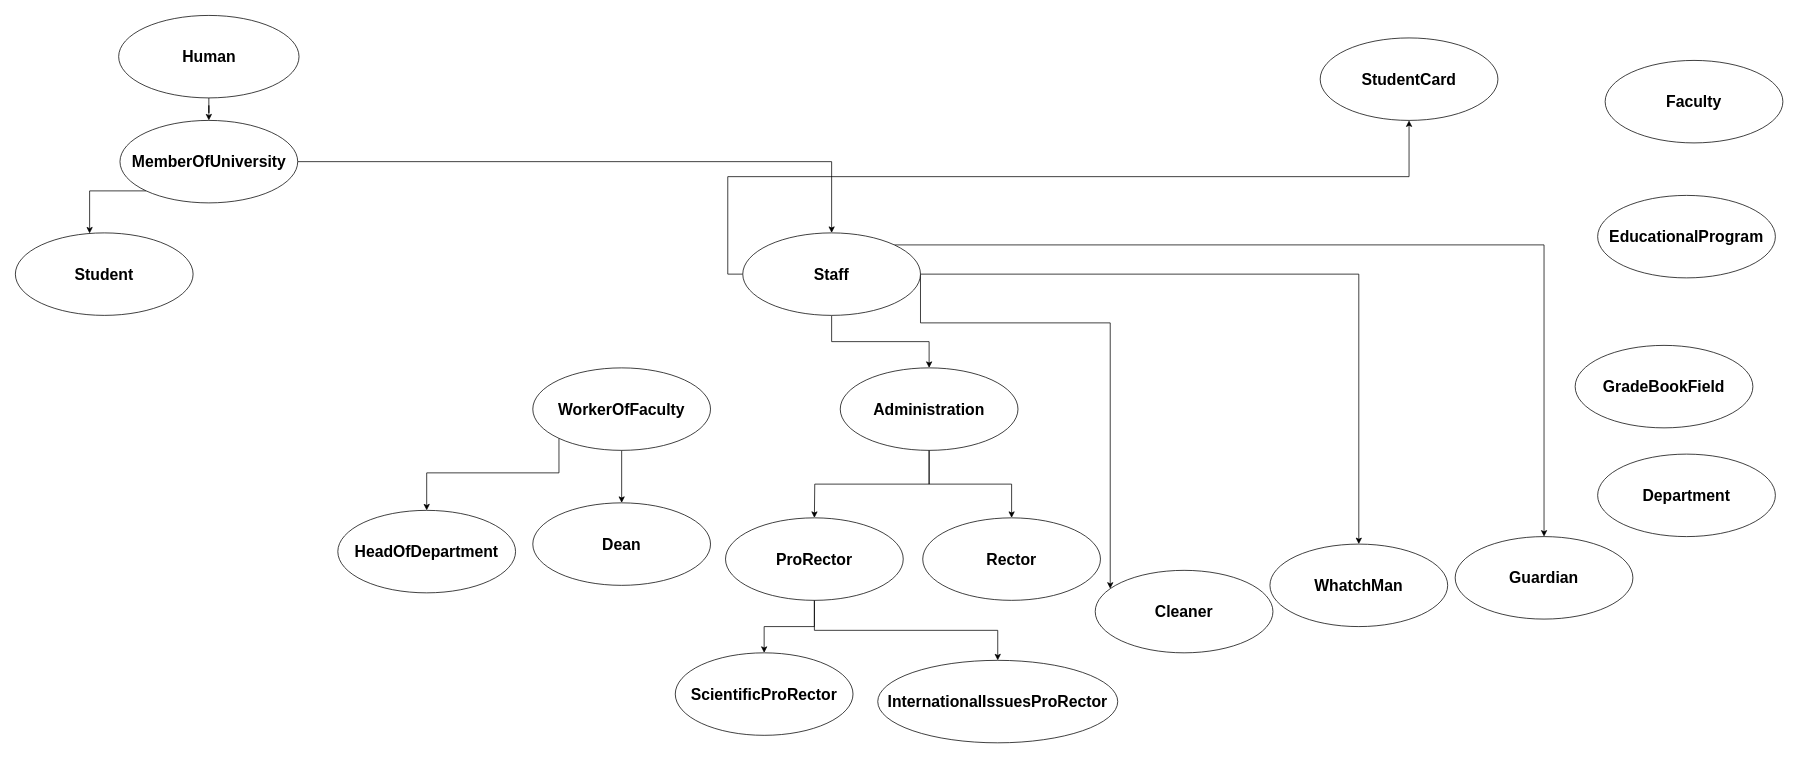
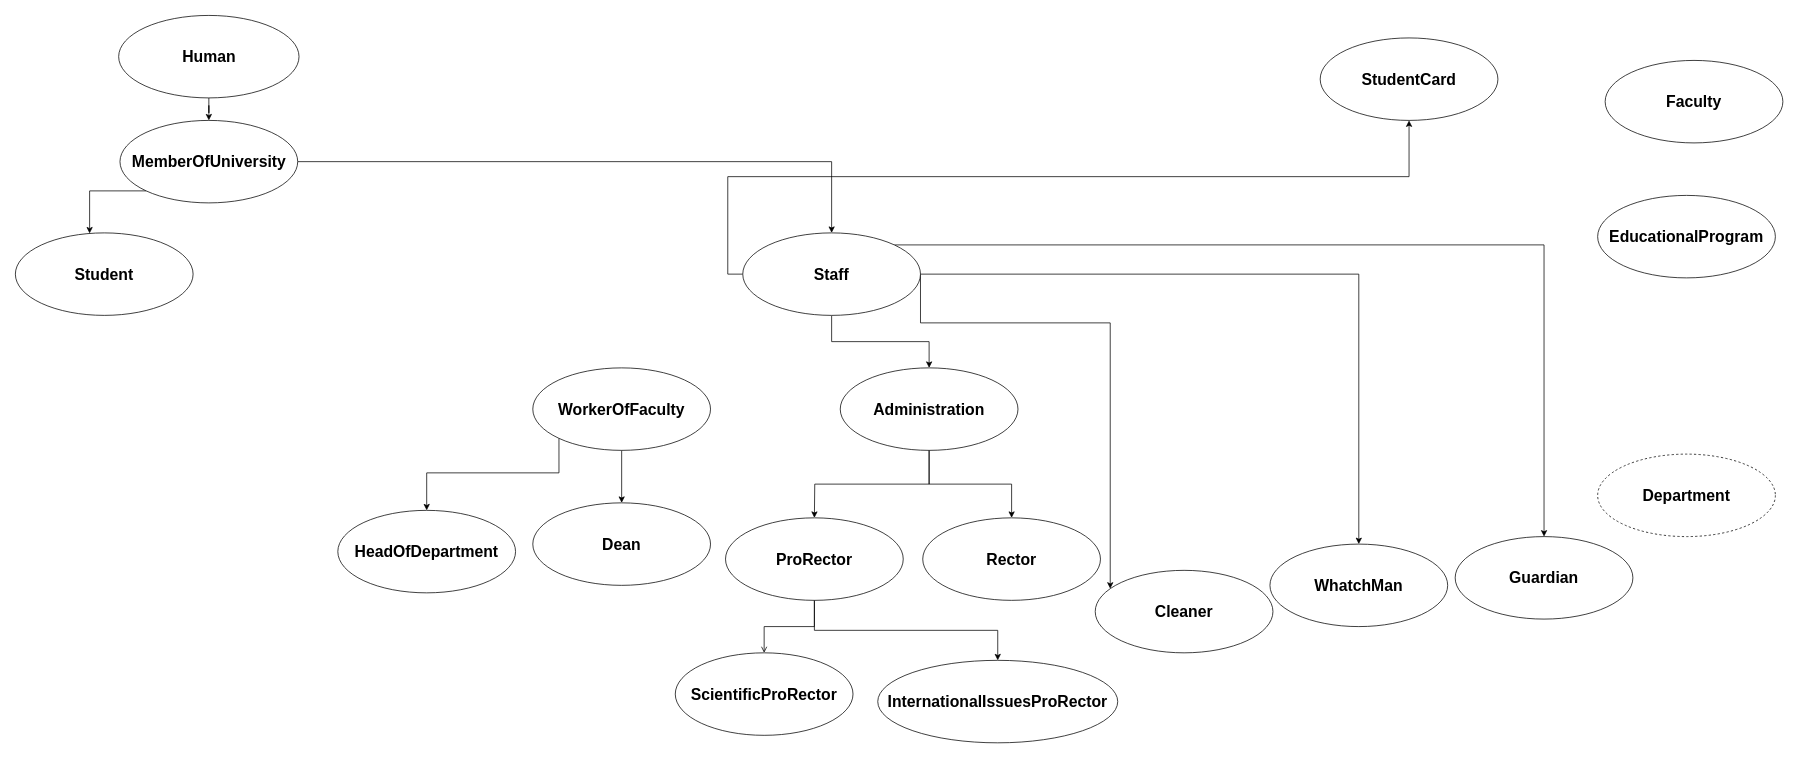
node "GradeBookField": removed
node "Department": style solid -> dashed
edge "ProRector" -> "ScientificProRector": arrowhead classic -> open
